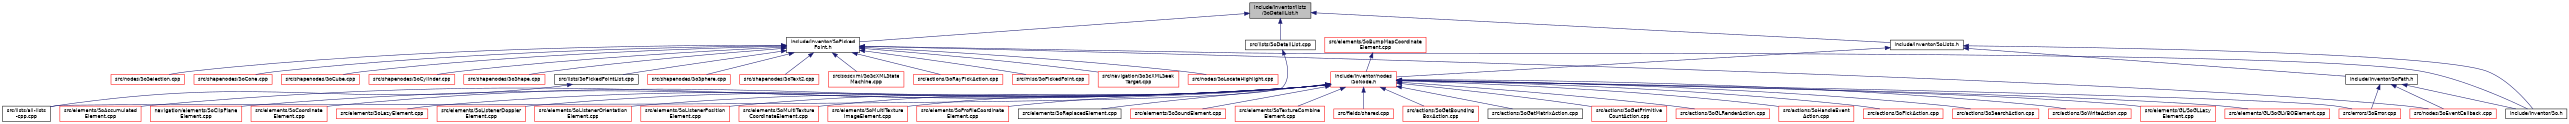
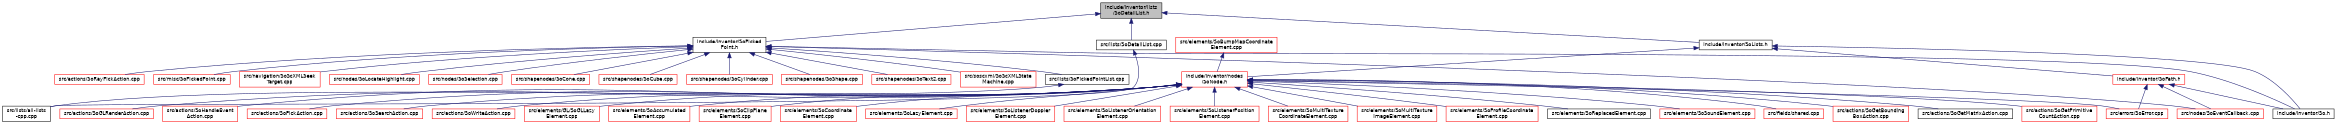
node "src/shapenodes/SoSphere.cpp": removed
node "include/Inventor/SoPath.h": color black -> red
node "navigation/elements/SoClipPlane Element.cpp": label "navigation/elements/SoClipPlane Element.cpp" -> "src/elements/SoClipPlane Element.cpp"
node "src/elements/SoTextureCombine Element.cpp": removed
node "src/elements/GL/SoGLVBOElement.cpp": removed
